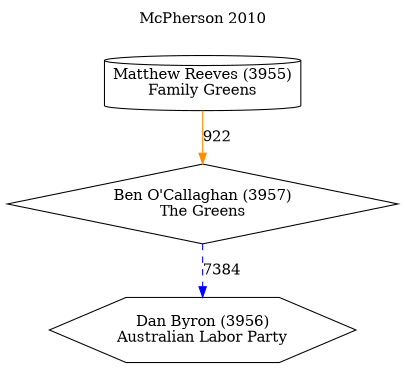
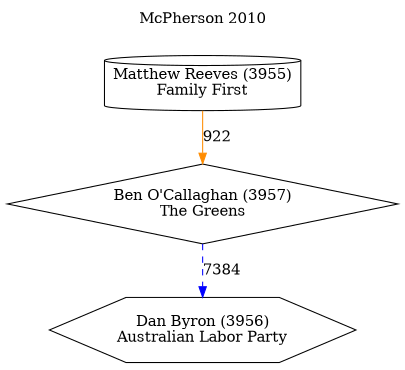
node "Matthew Reeves (3955) Family Greens": label "Matthew Reeves (3955) Family Greens" -> "Matthew Reeves (3955) Family First"
